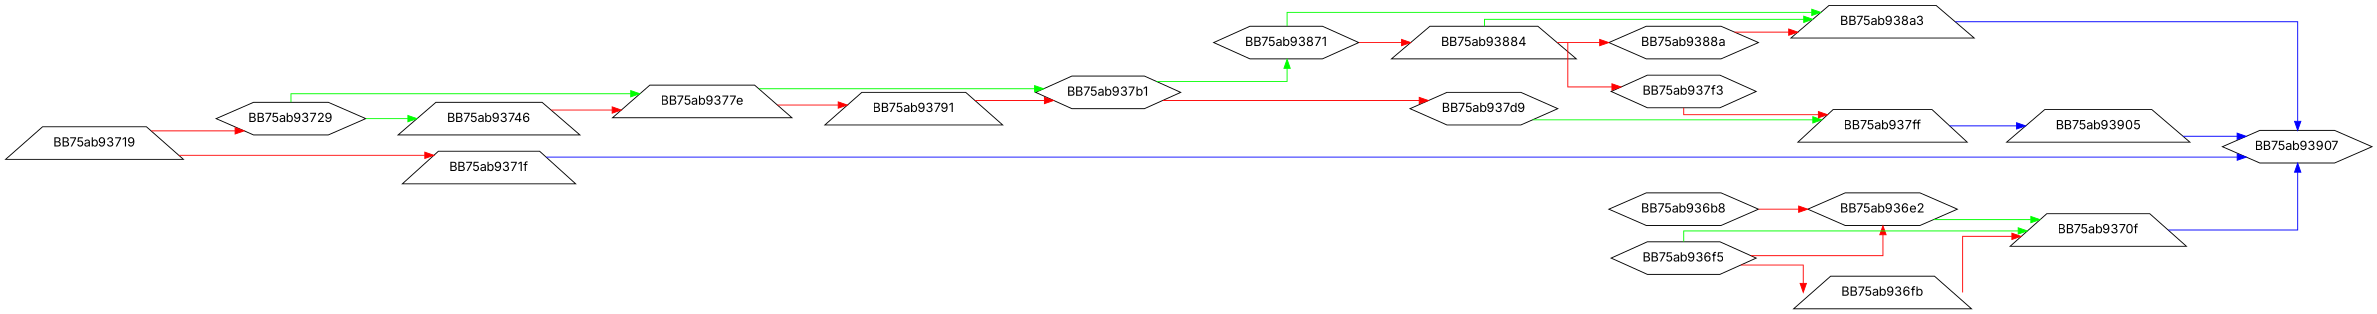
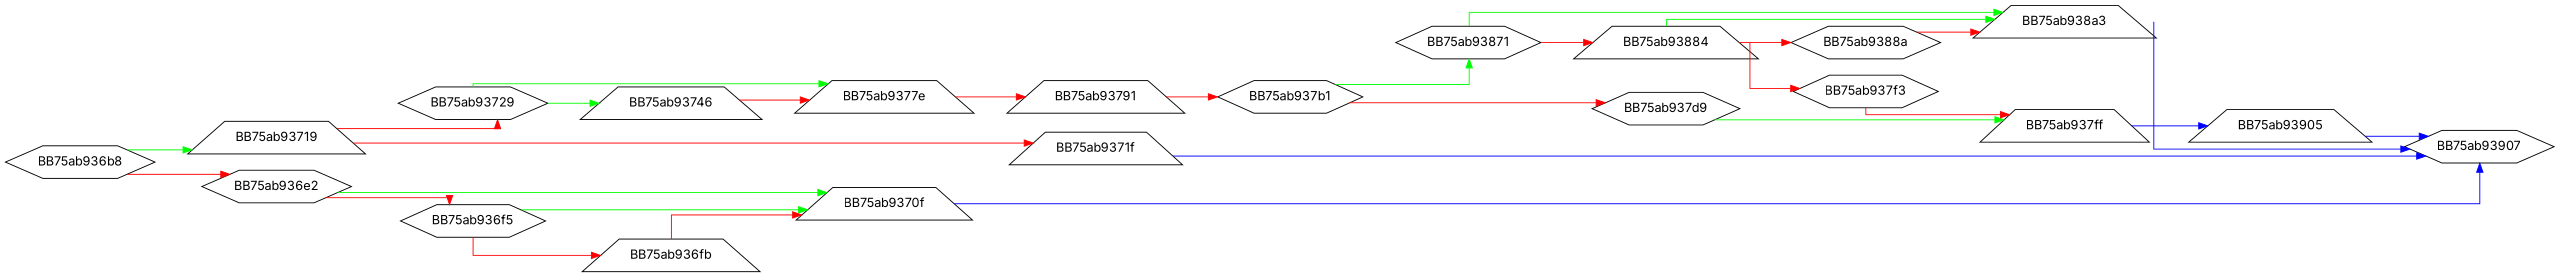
edge "BB75ab9377e" -> "BB75ab937b1": removed
edge "BB75ab936b8" -> "BB75ab93719": added
edge "BB75ab936f5" -> "BB75ab936e2": reversed
